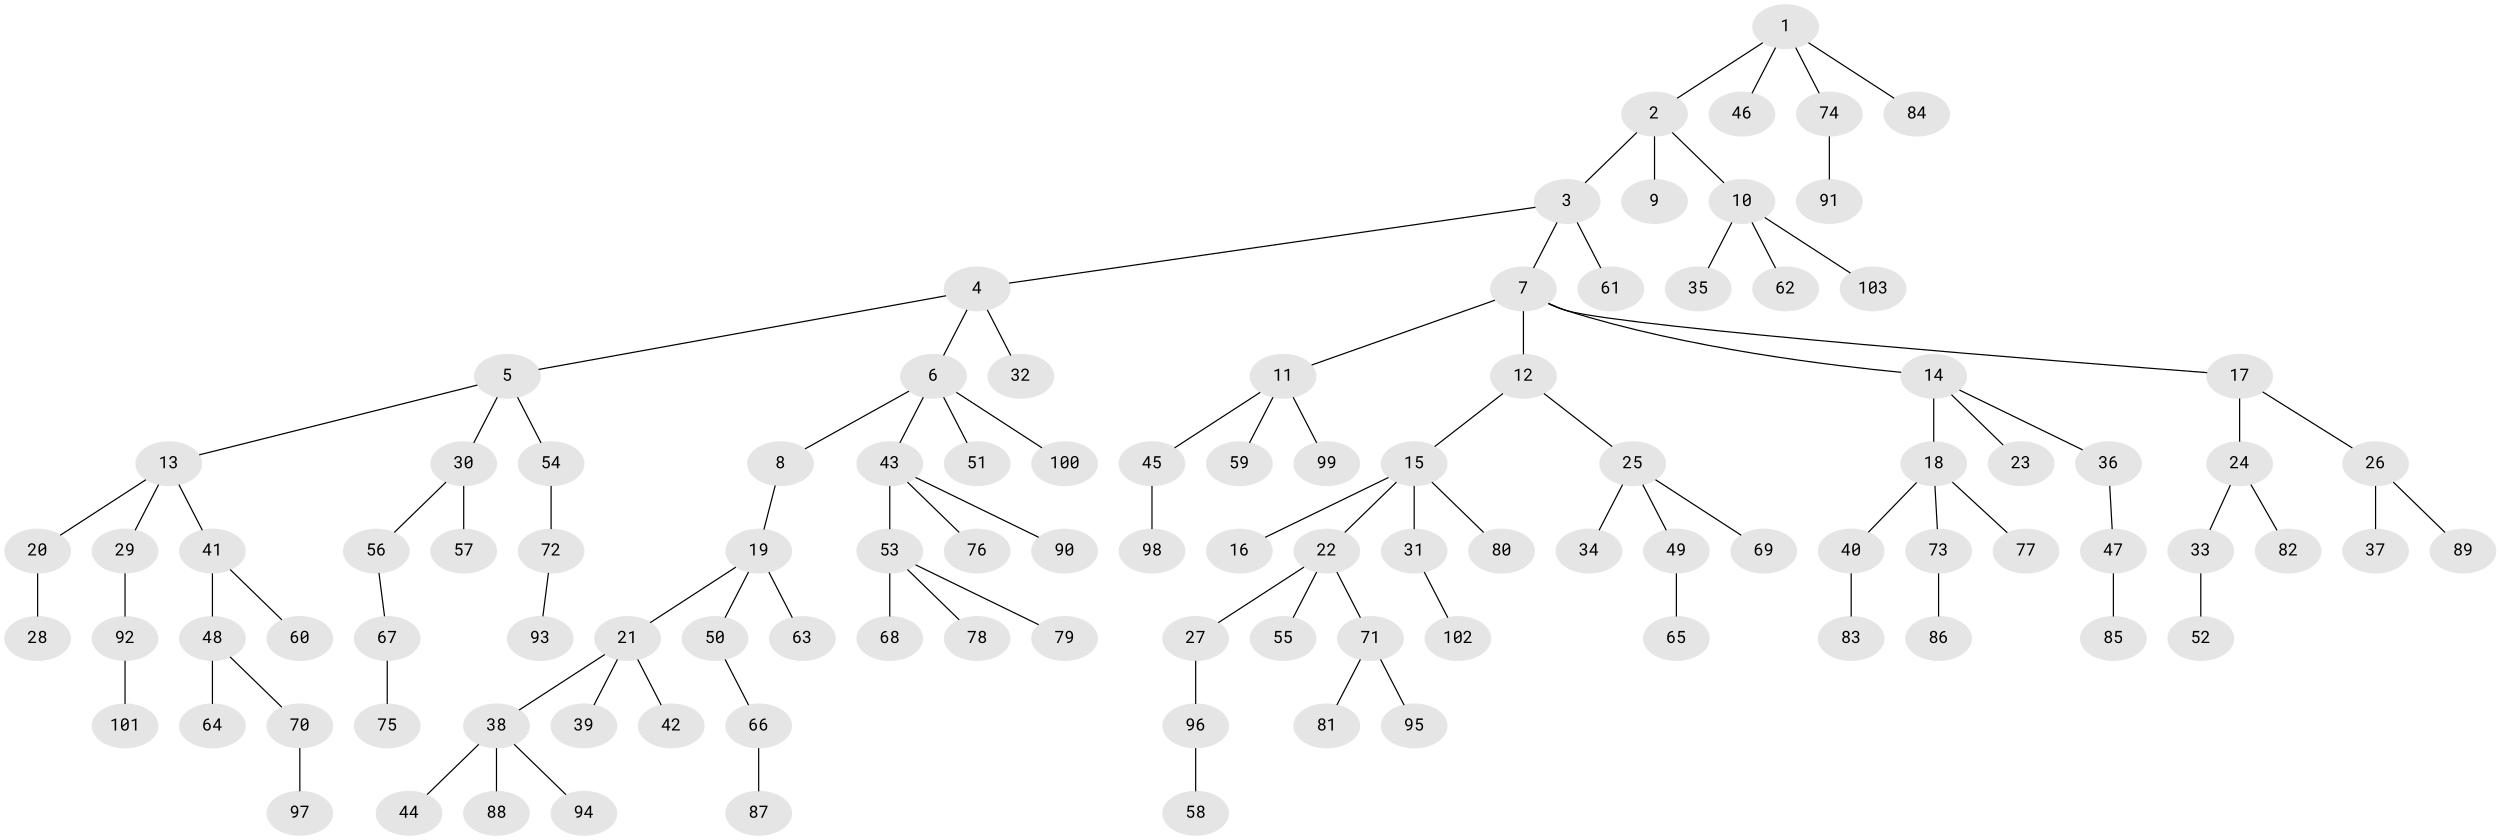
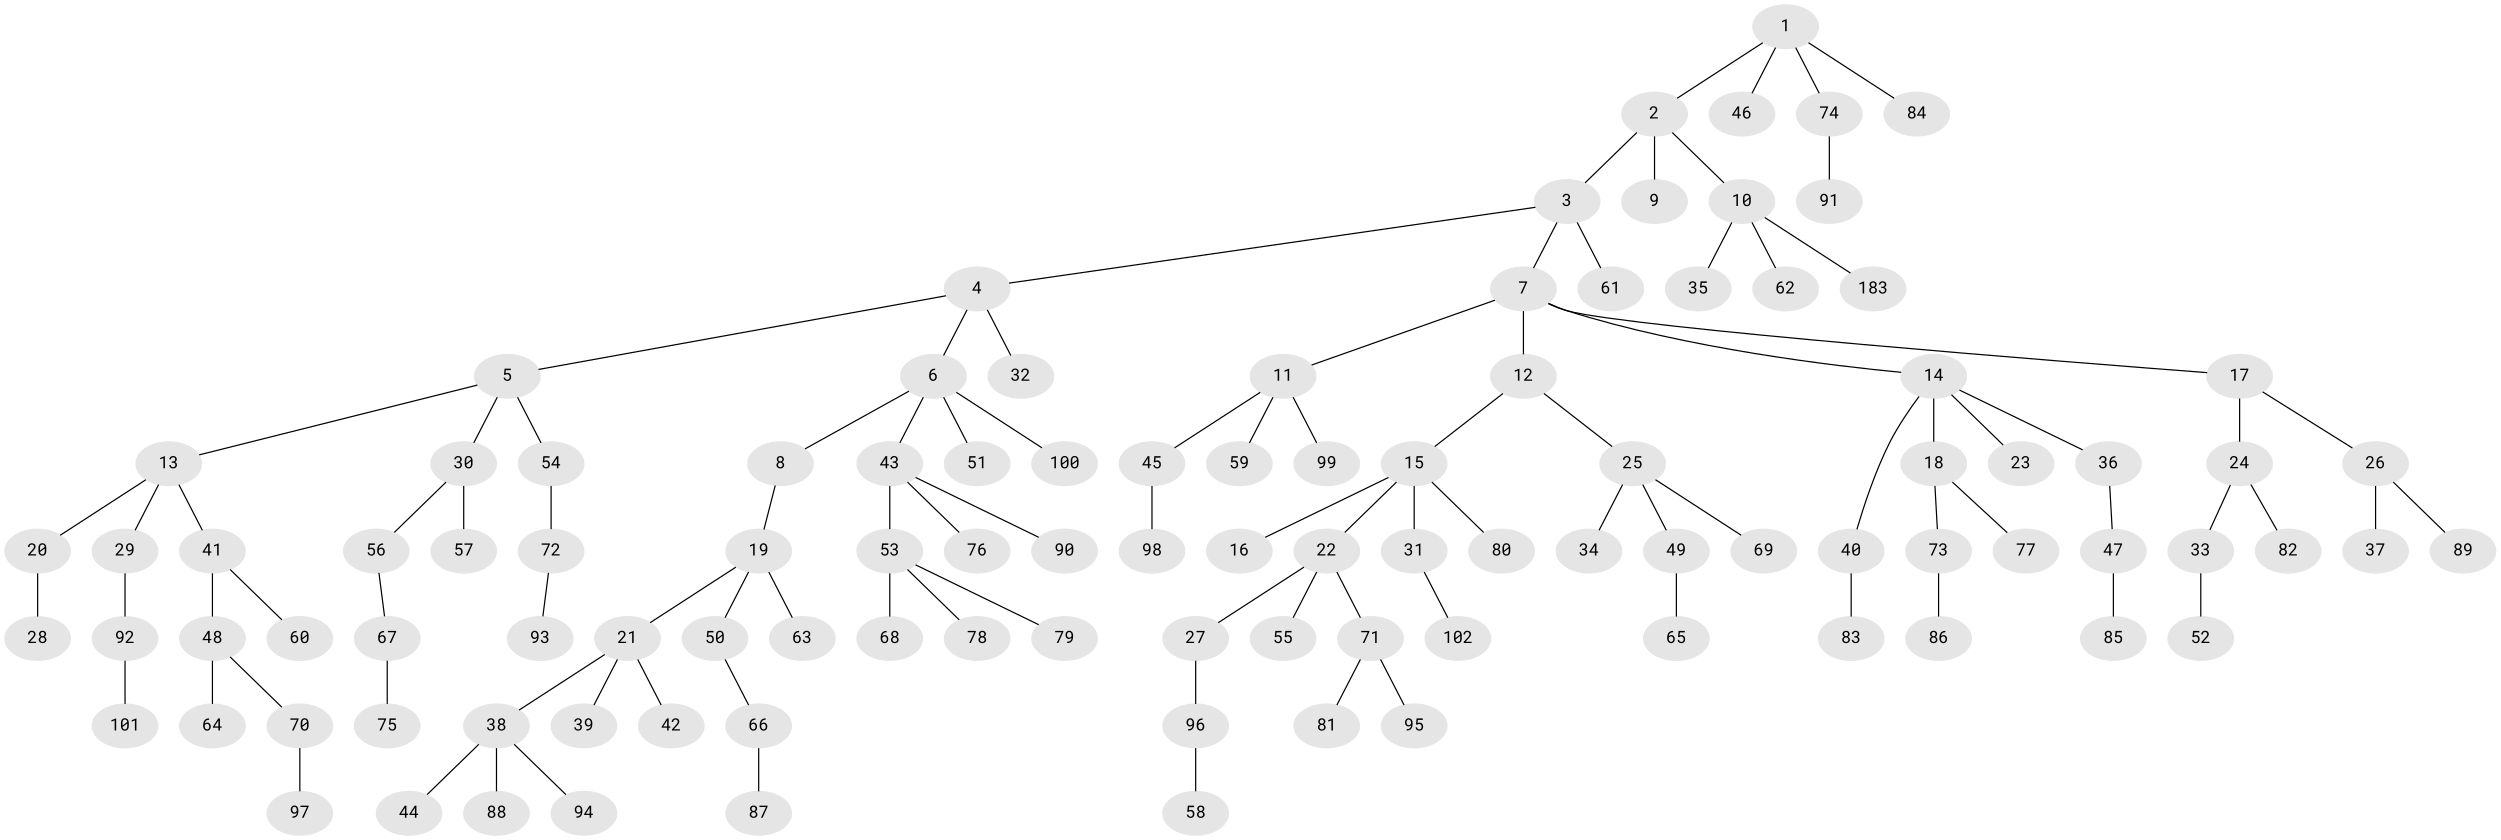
node "103": label "103" -> "183"
edge "18" -- "40": now "14" -- "40"
